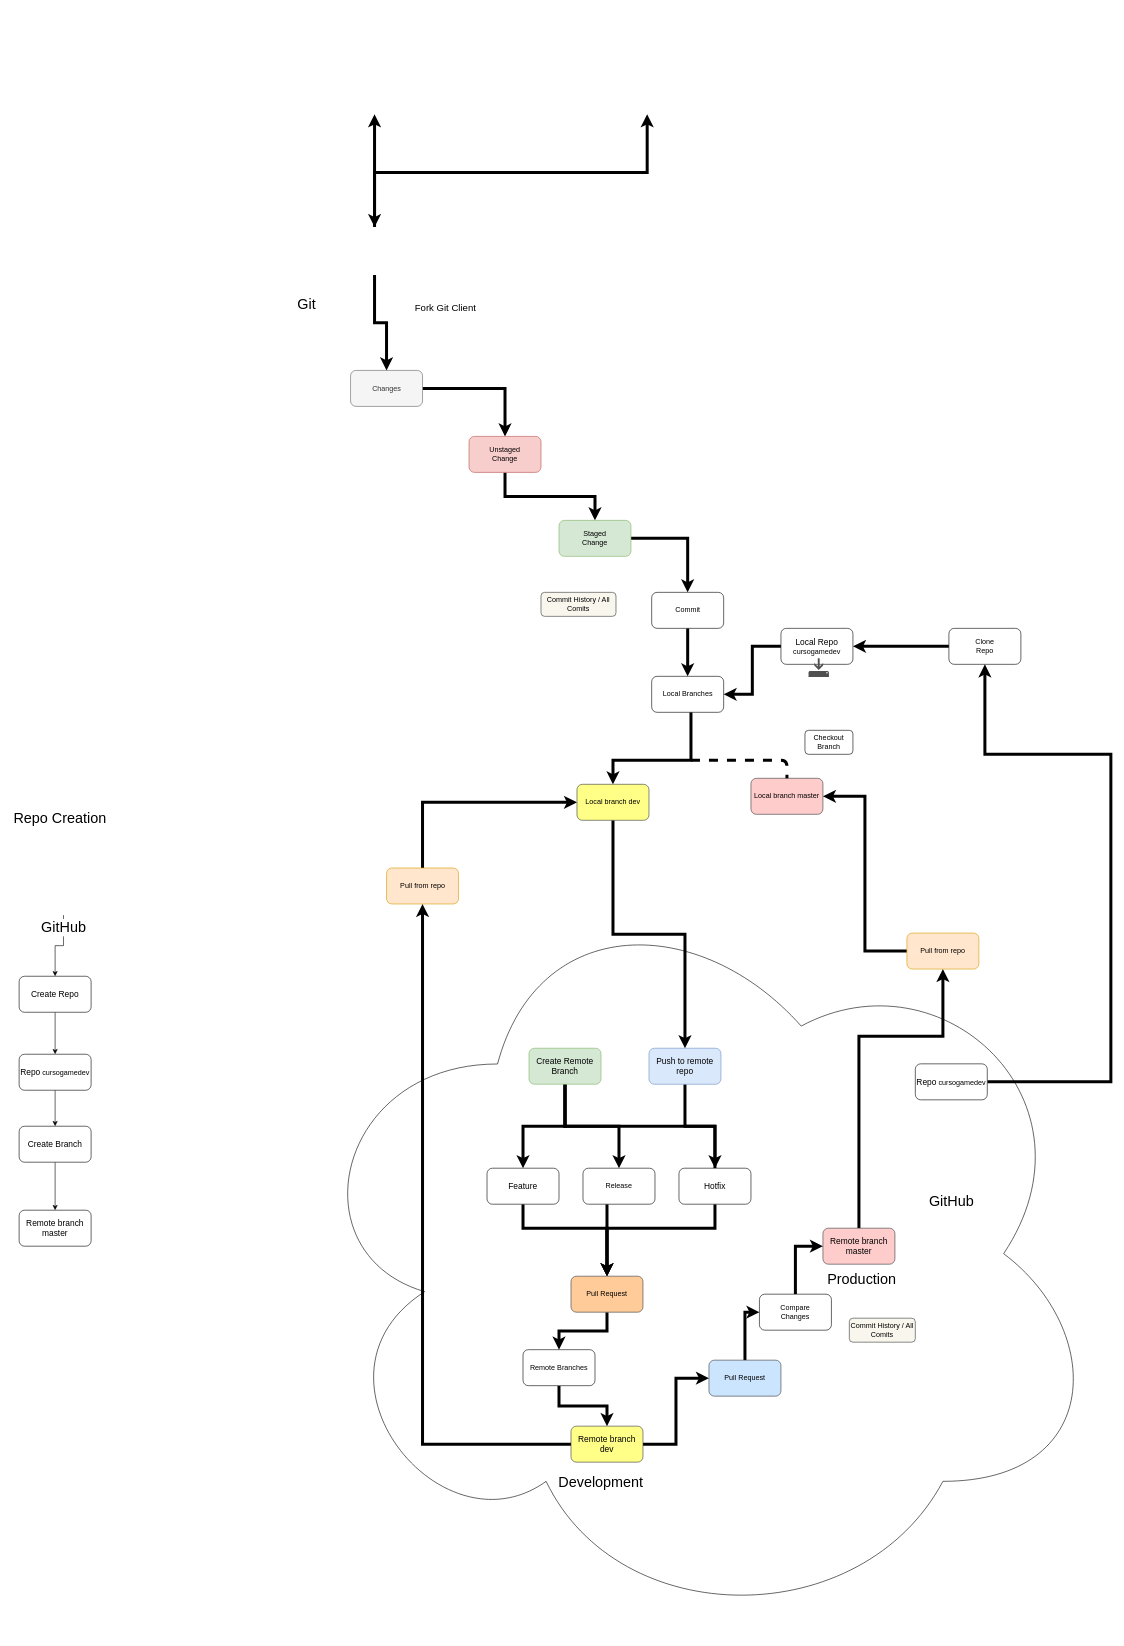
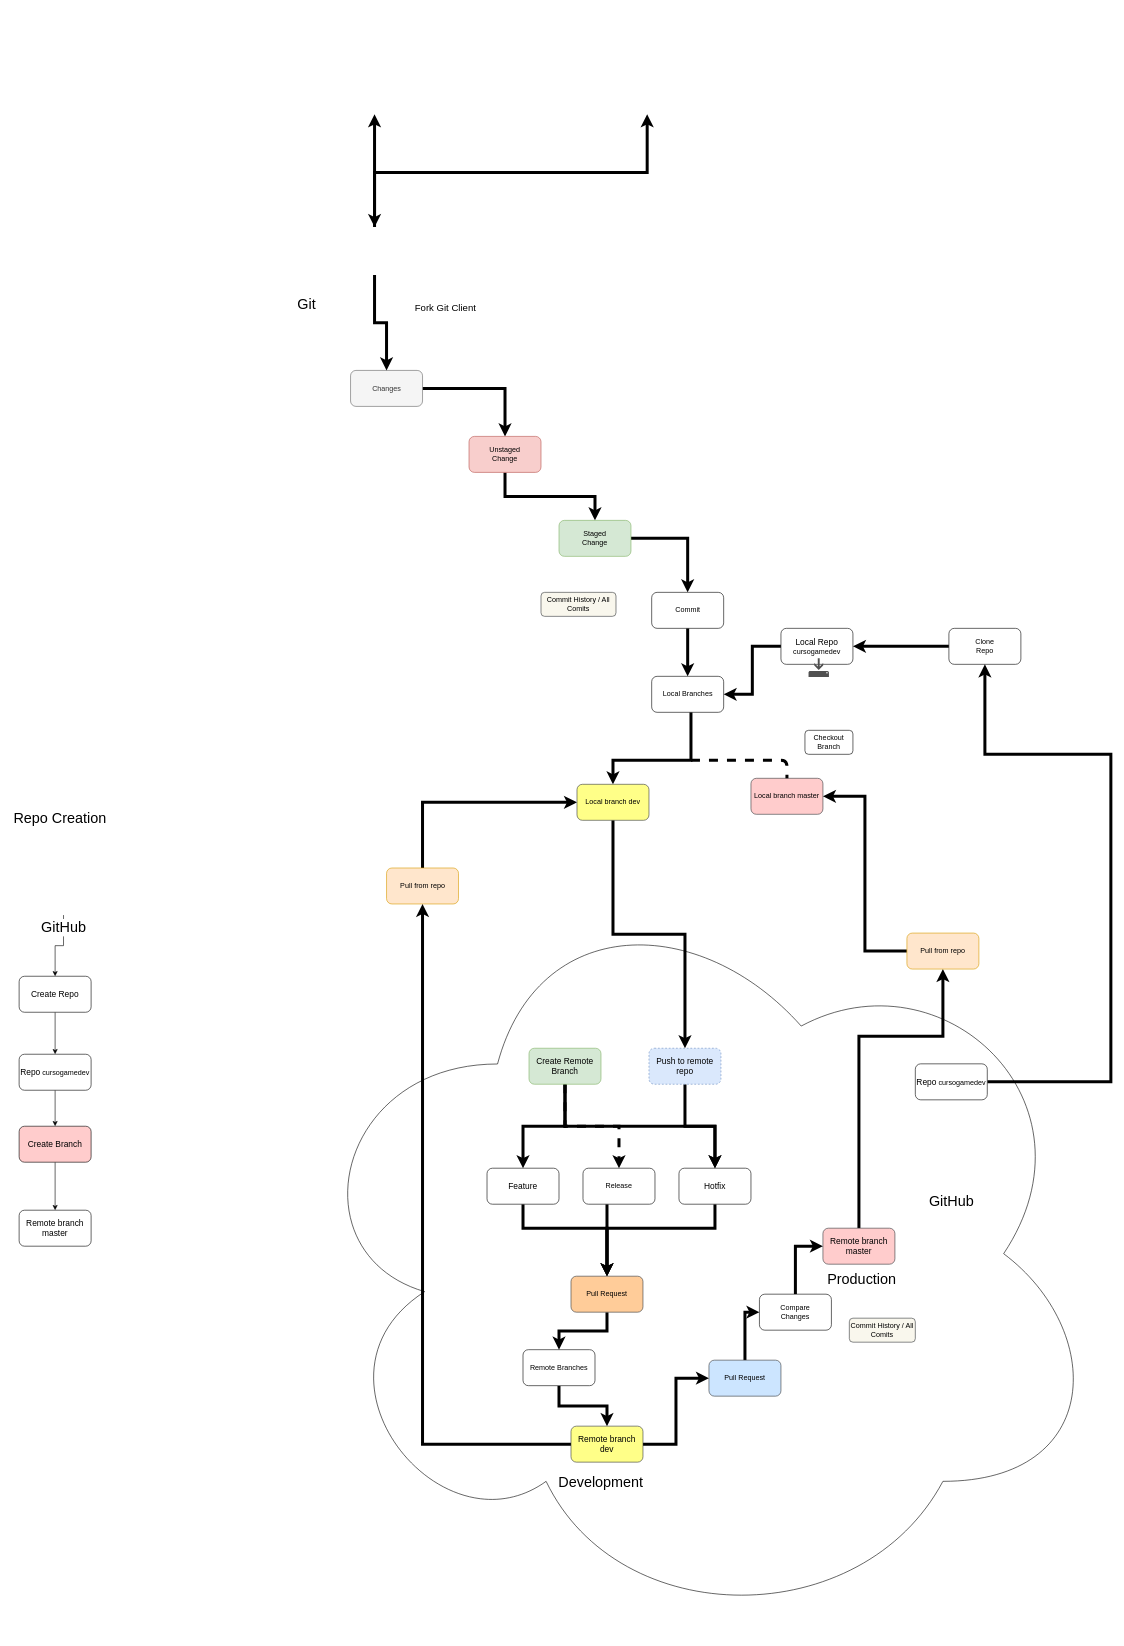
node "Push to remote repo": style solid -> dashed
edge "Create Remote Branch" -> "Release": style solid -> dashed
node "Create Branch": fillcolor #ffffff -> #ffcccc
edge "Push to remote repo" -- "Hotfix": arrowhead none -> classic
